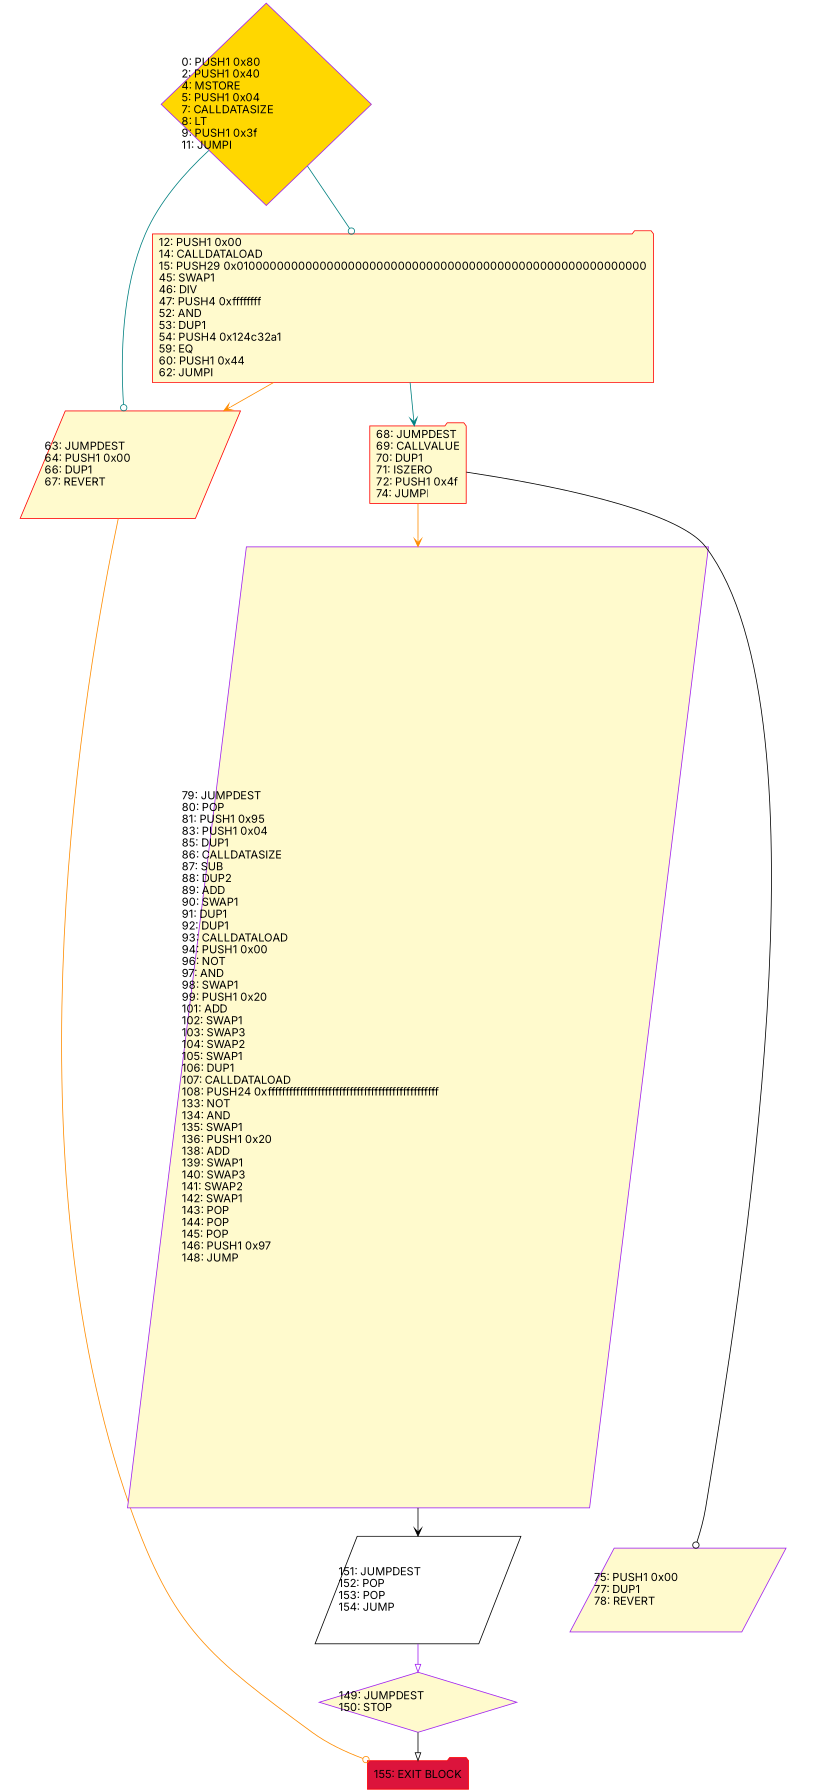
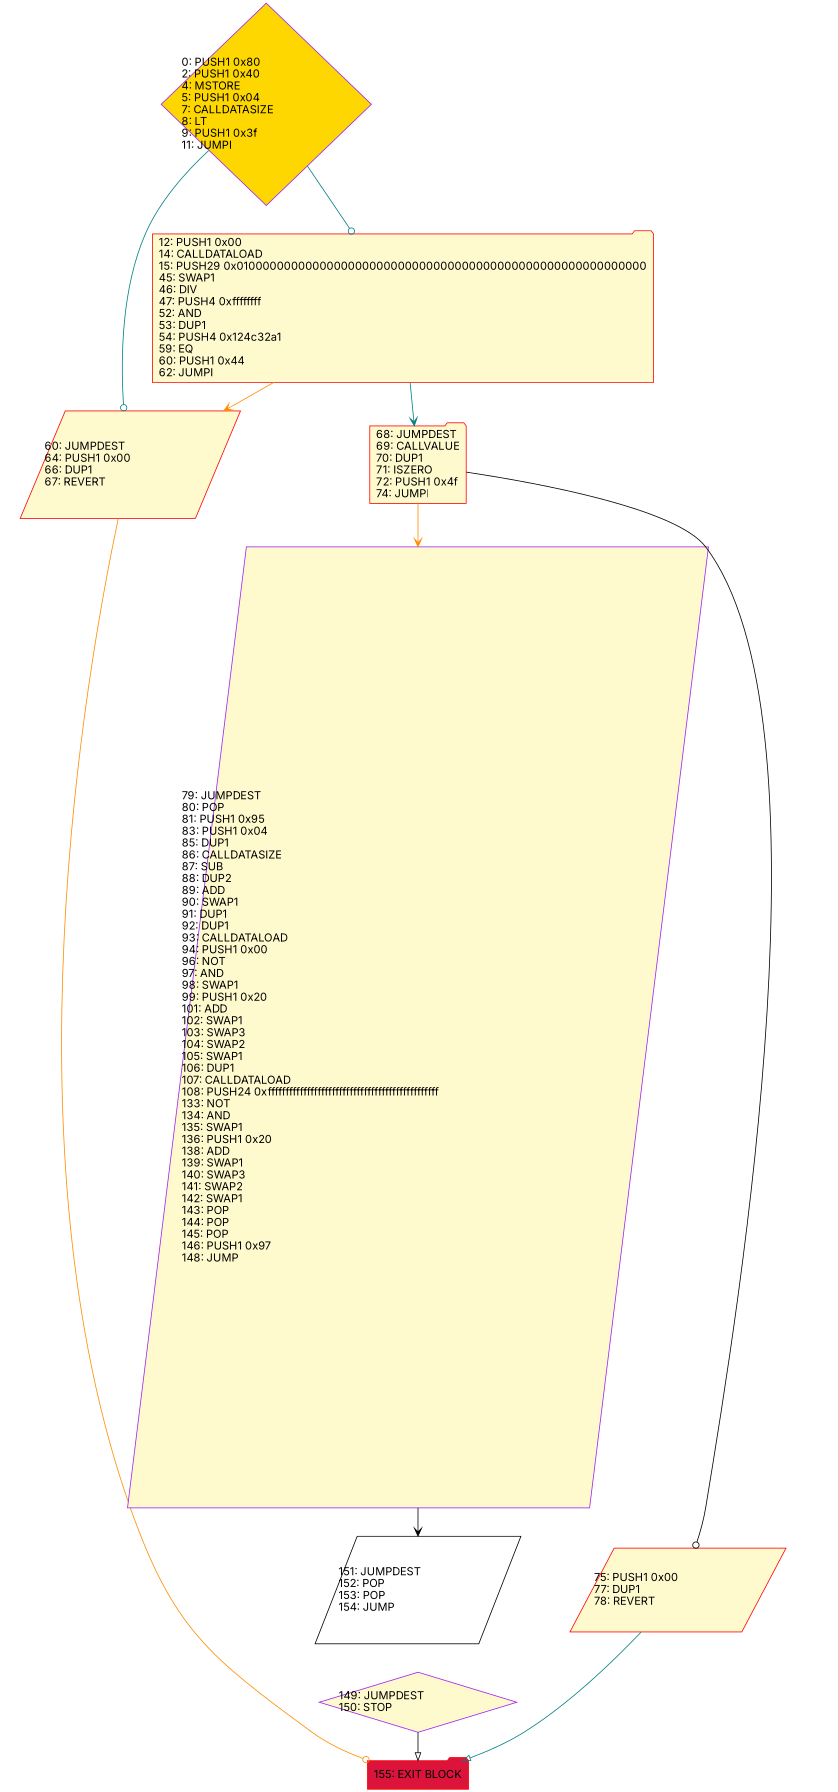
node "63: JUMPDEST 64: PUSH1 0x00 66: DUP1 67: REVERT": label "63: JUMPDEST 64: PUSH1 0x00 66: DUP1 67: REVERT" -> "60: JUMPDEST 64: PUSH1 0x00 66: DUP1 67: REVERT"
node "75: PUSH1 0x00 77: DUP1 78: REVERT": color purple -> red
edge "151: JUMPDEST 152: POP 153: POP 154: JUMP" -> "149: JUMPDEST 150: STOP": removed
edge "75: PUSH1 0x00 77: DUP1 78: REVERT" -> "155: EXIT BLOCK": added
